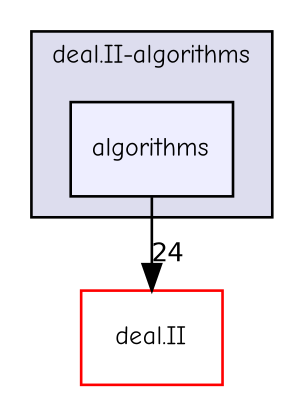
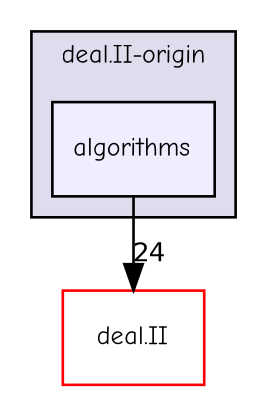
cluster "deal.II-algorithms": label "deal.II-algorithms" -> "deal.II-origin"
